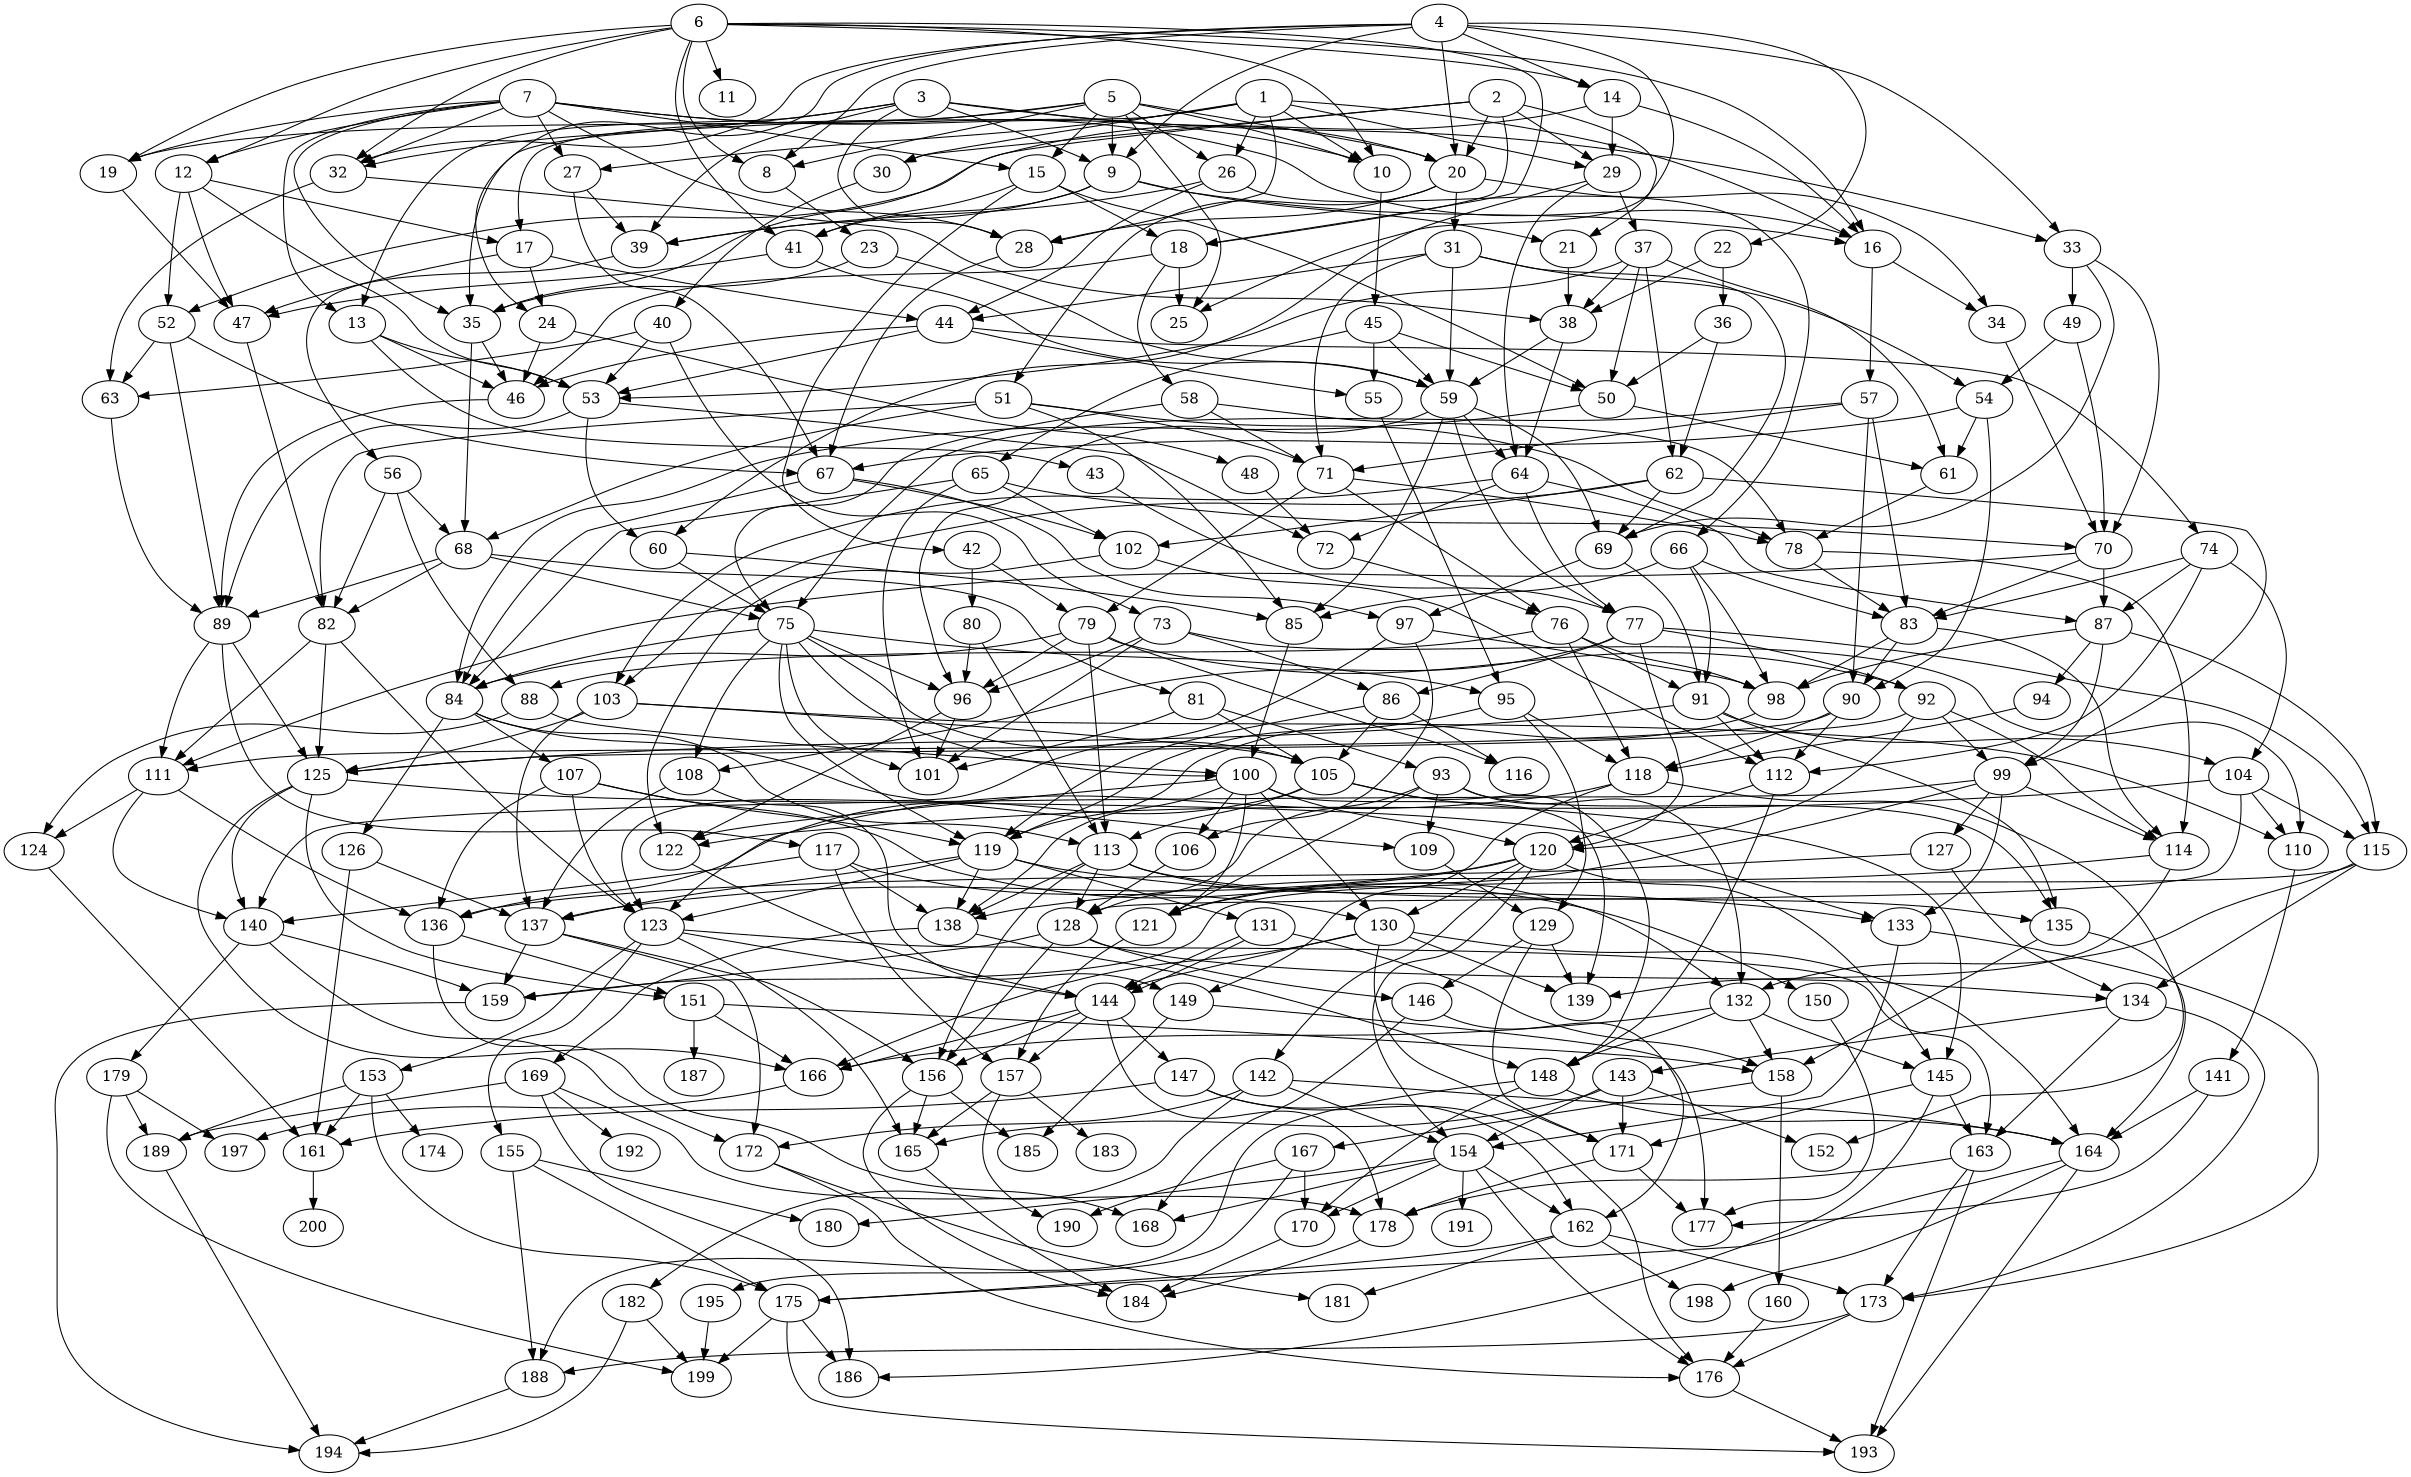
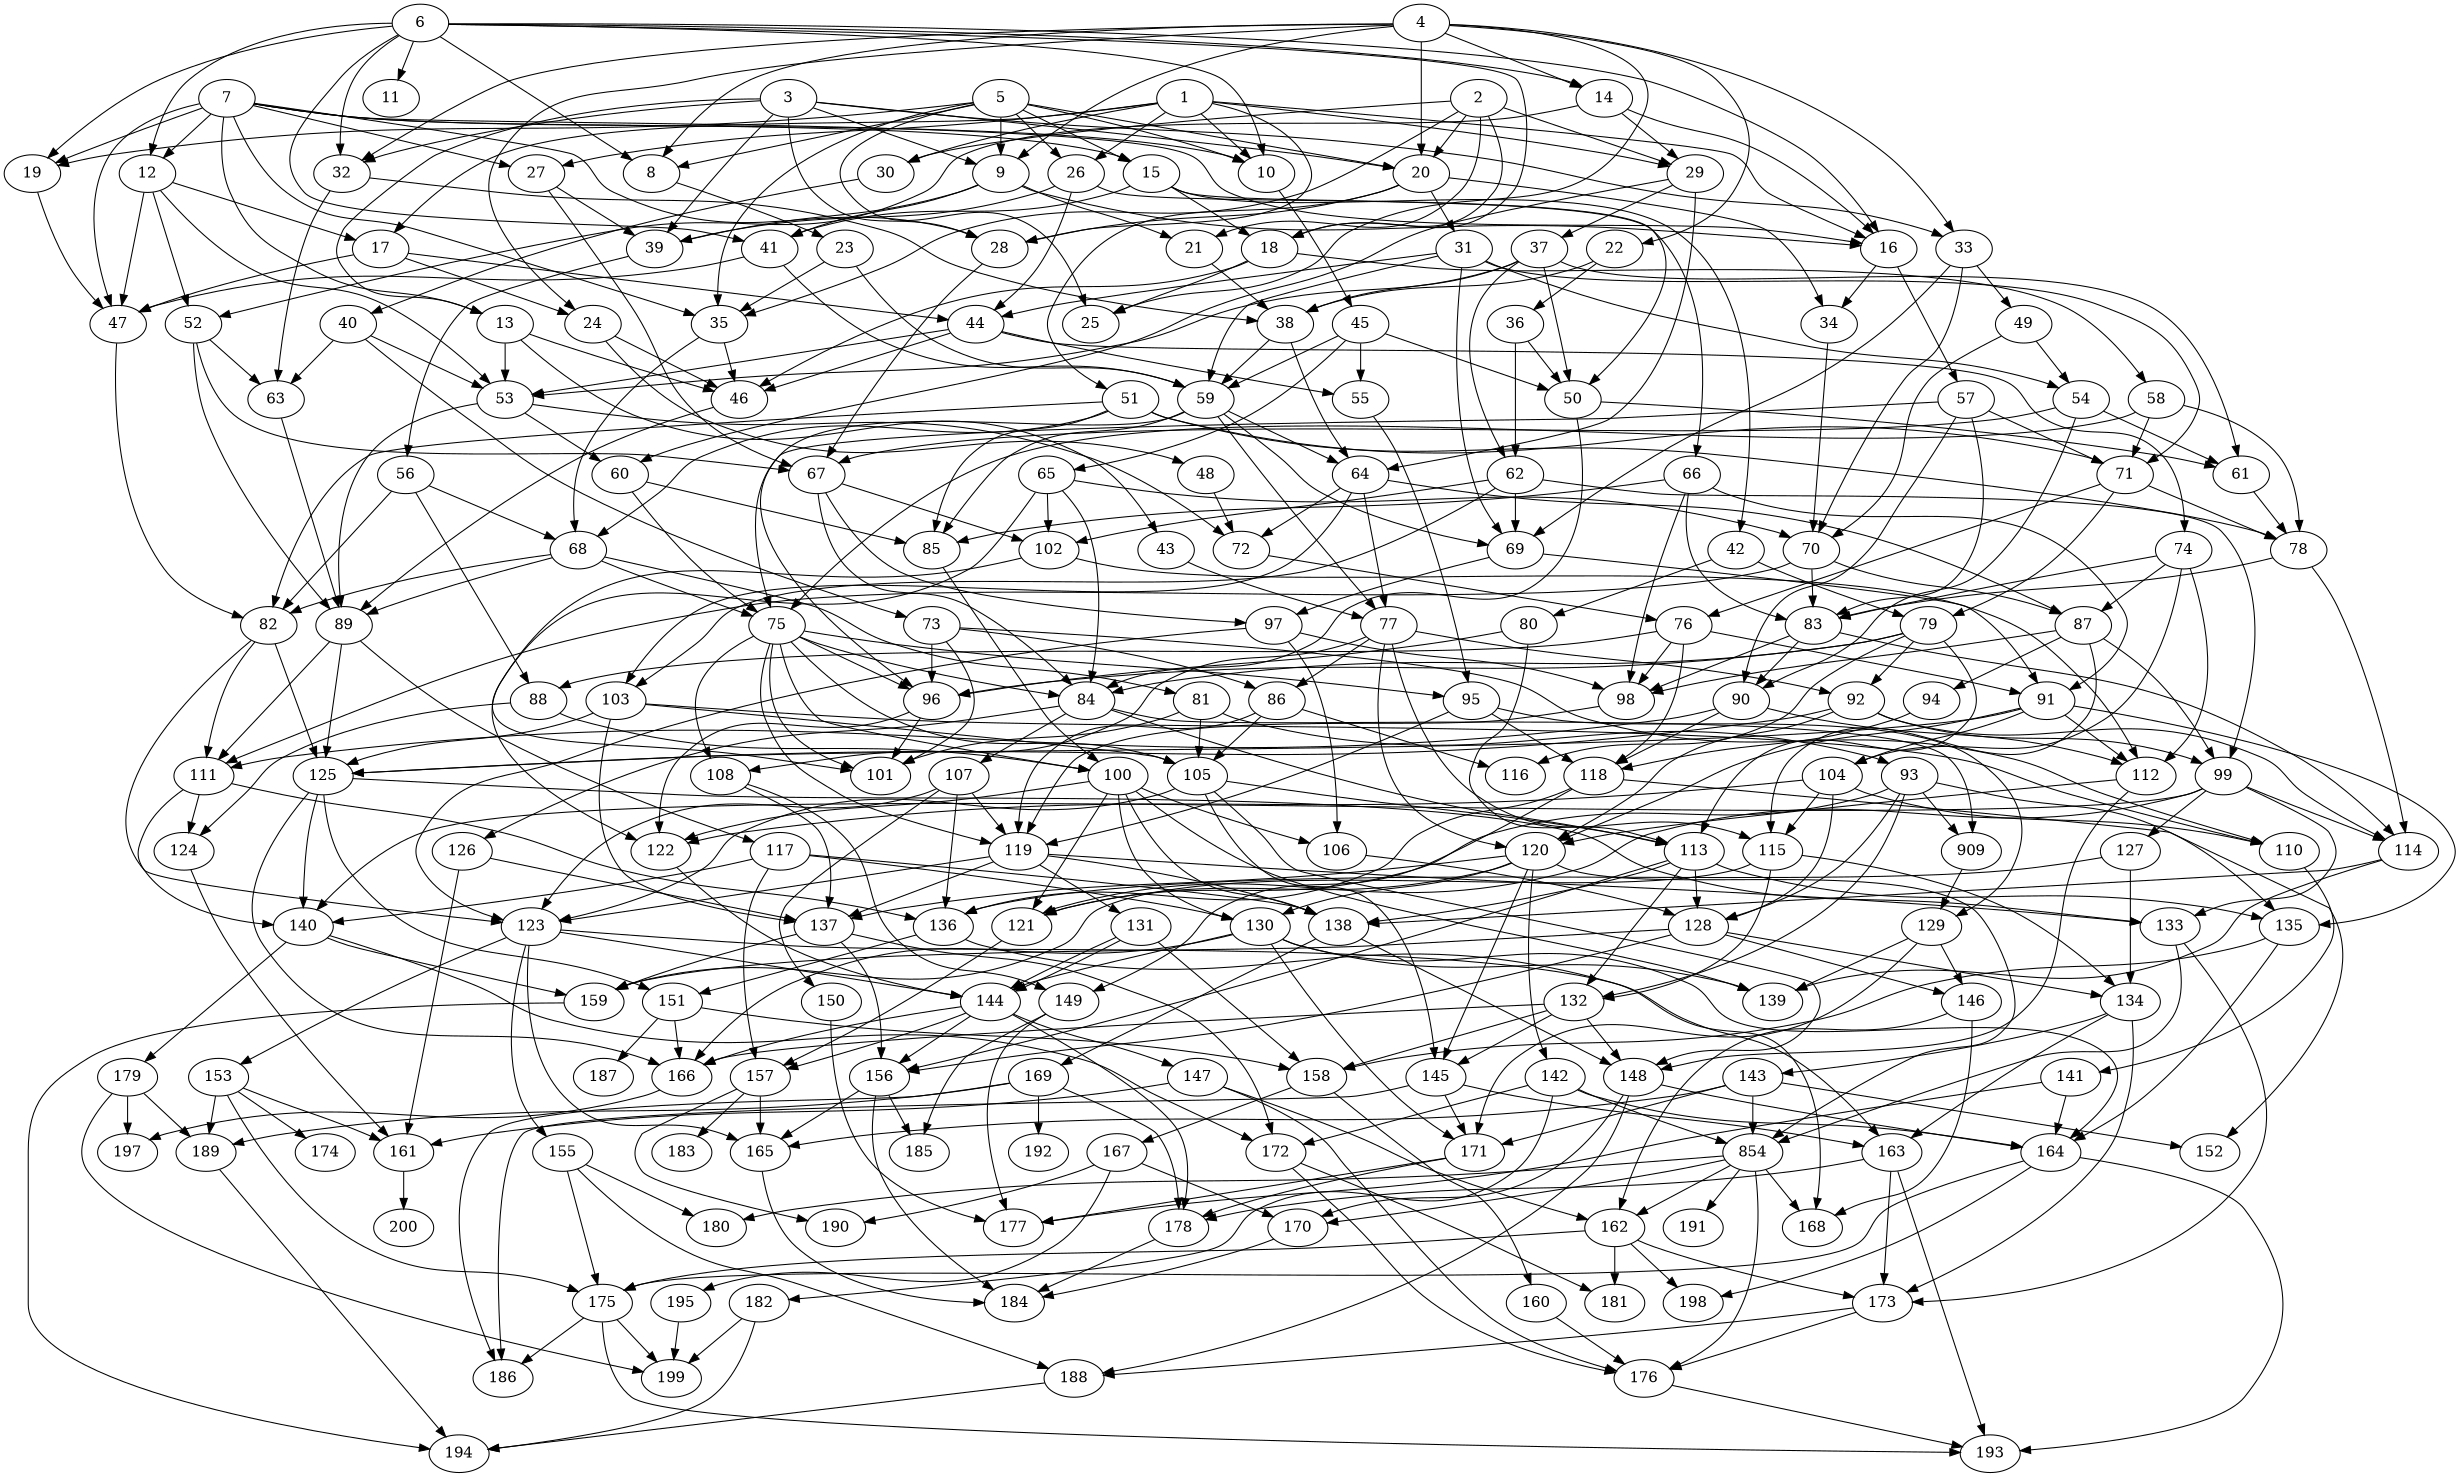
edge "7" -> "32": now "7" -> "47"
edge "100" -> "120": now "91" -> "120"
node "109": label "109" -> "909"
node "154": label "154" -> "854"
